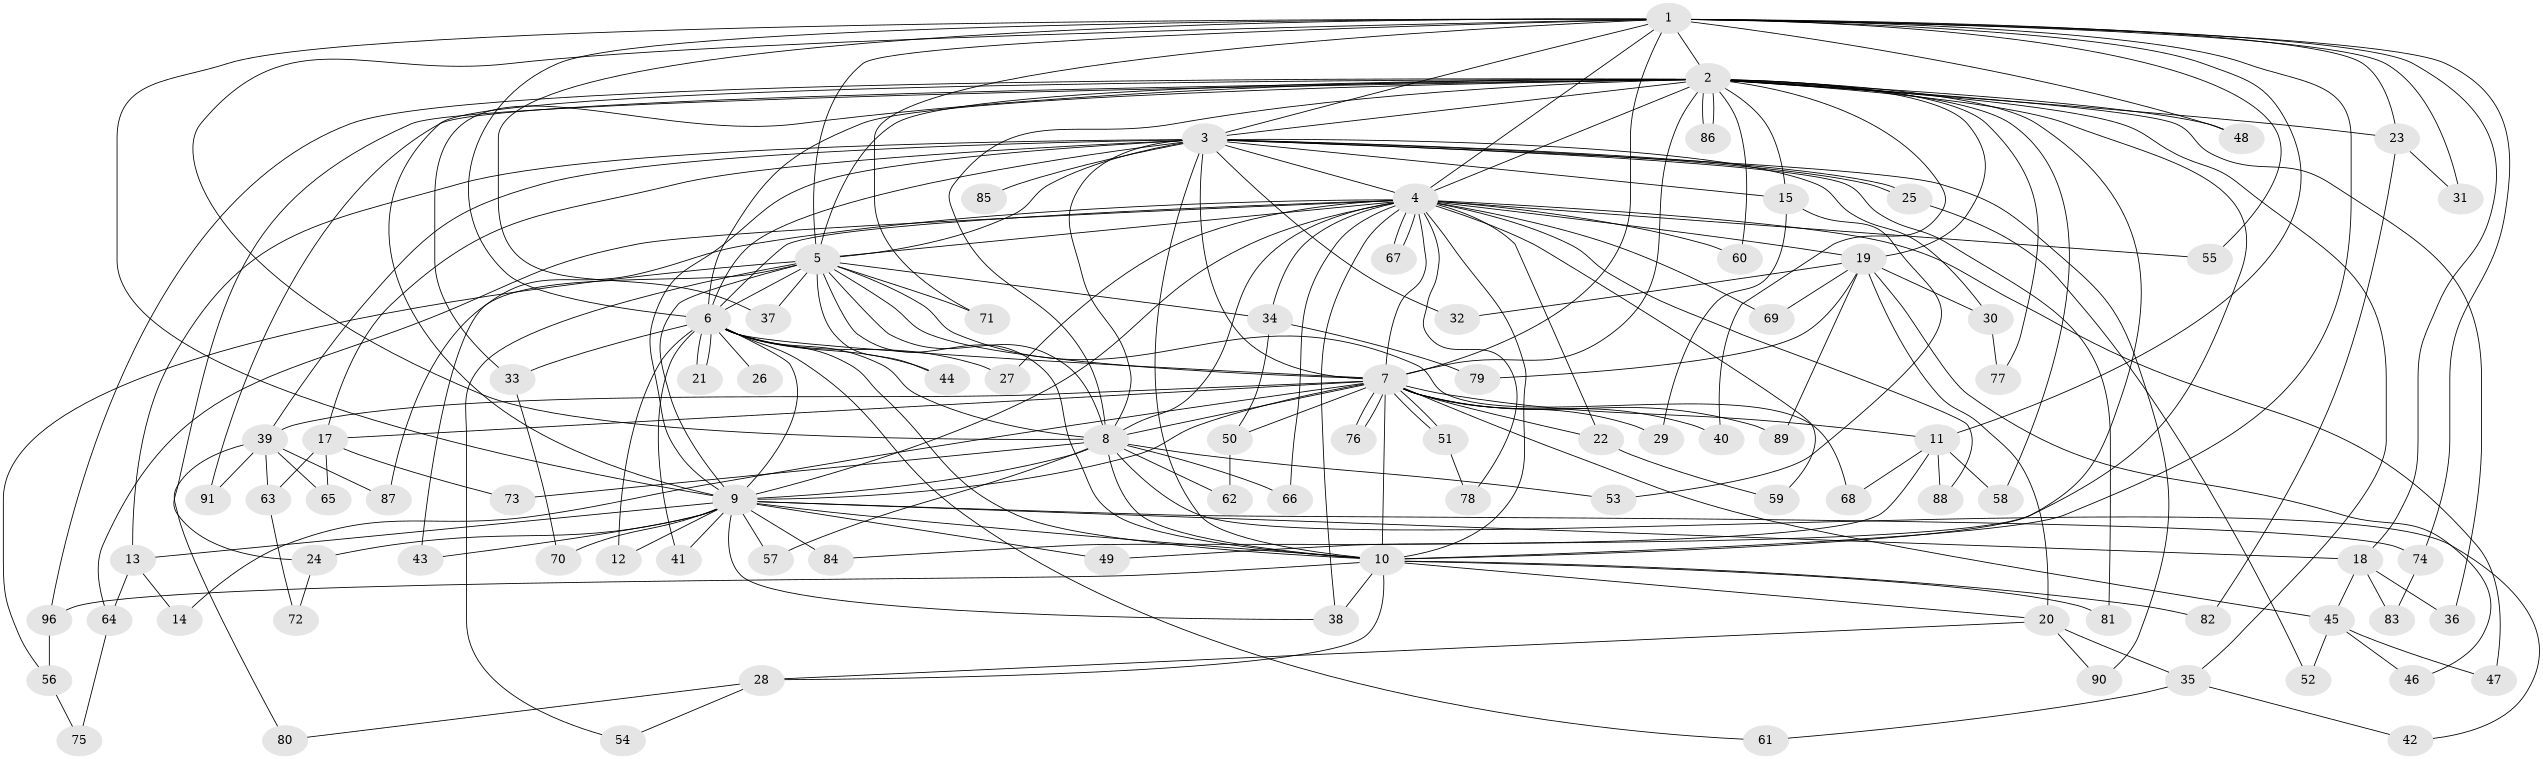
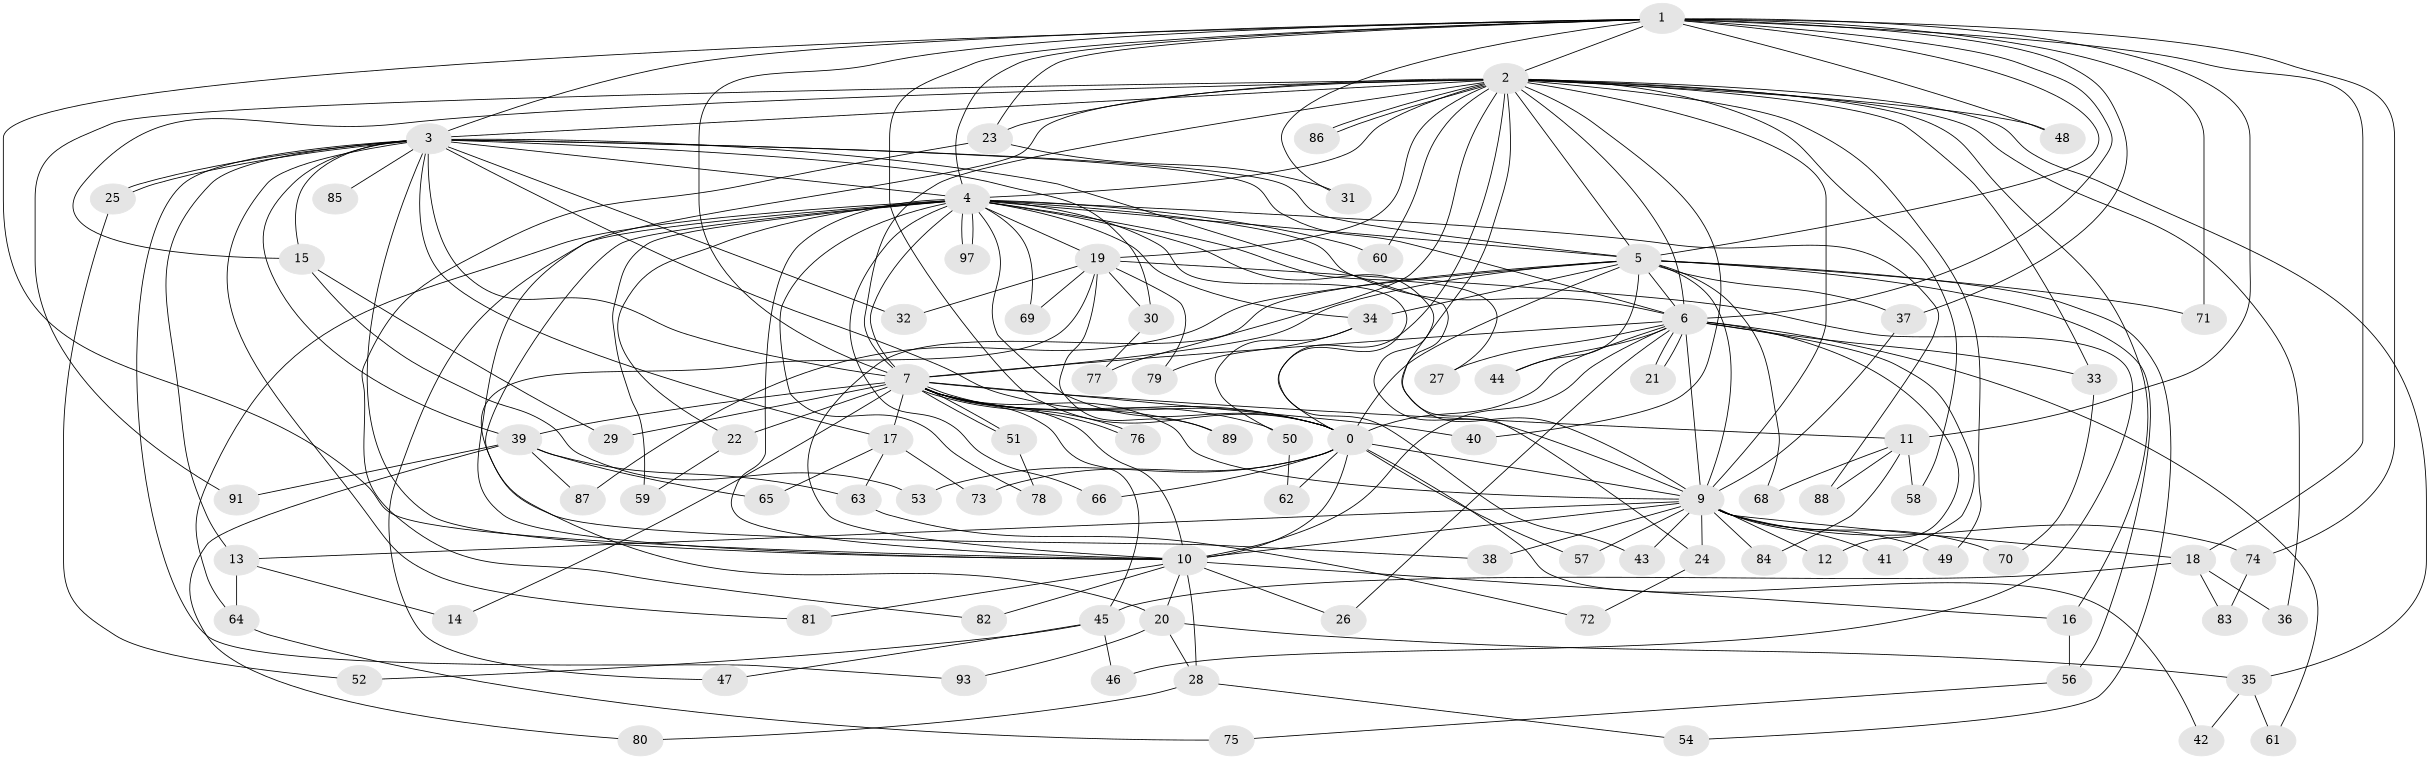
edge "1" -- "9": now "37" -- "9"
node "67": label "67" -> "97"
node "55": removed
node "8": label "8" -> "0"
edge "10" -- "38": now "10" -- "26"
node "96": label "96" -> "16"
node "90": label "90" -> "93"
